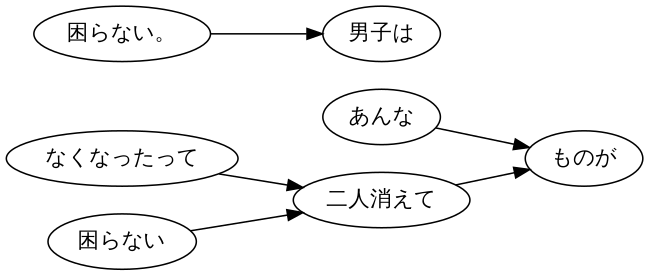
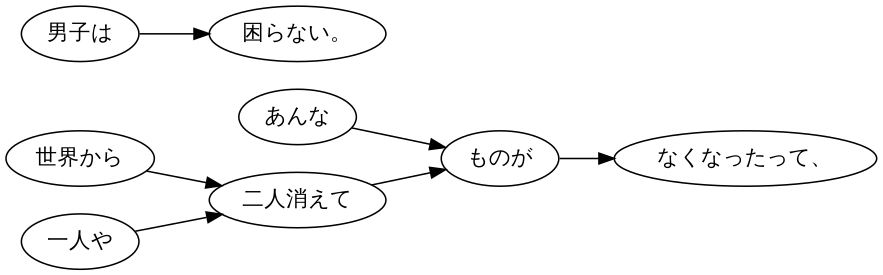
edge "困らない。" -> "男子は": reversed
node "なくなったって": label "なくなったって" -> "世界から"
node "なくなったって、": added
node "困らない": label "困らない" -> "一人や"
